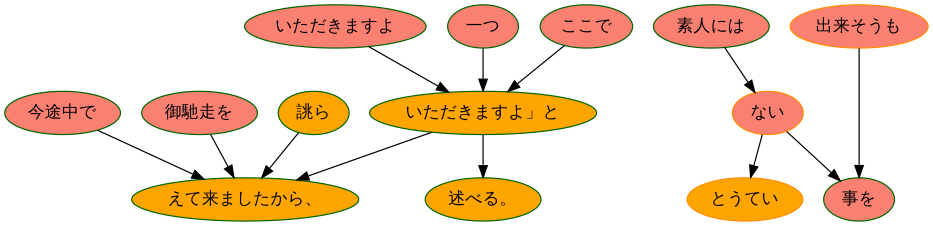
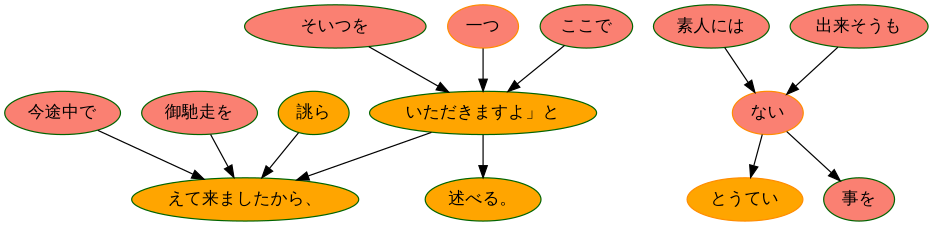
node "いただきますよ": label "いただきますよ" -> "そいつを"
node "一つ": color darkgreen -> darkorange
node "出来そうも": color darkorange -> darkgreen
edge "出来そうも" -> "事を": now "出来そうも" -> "ない"
